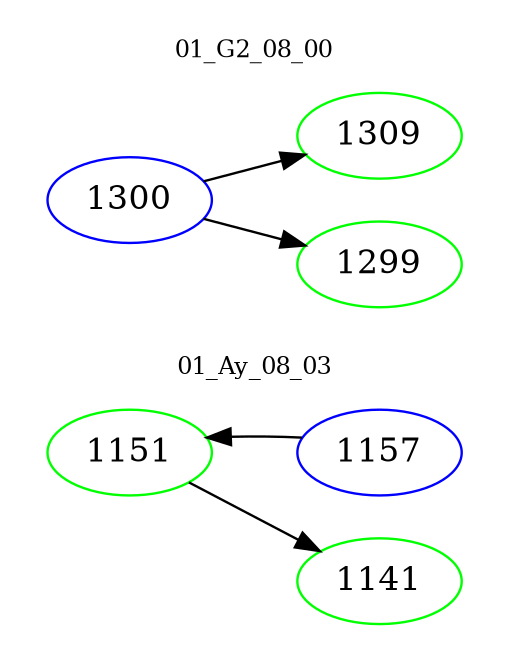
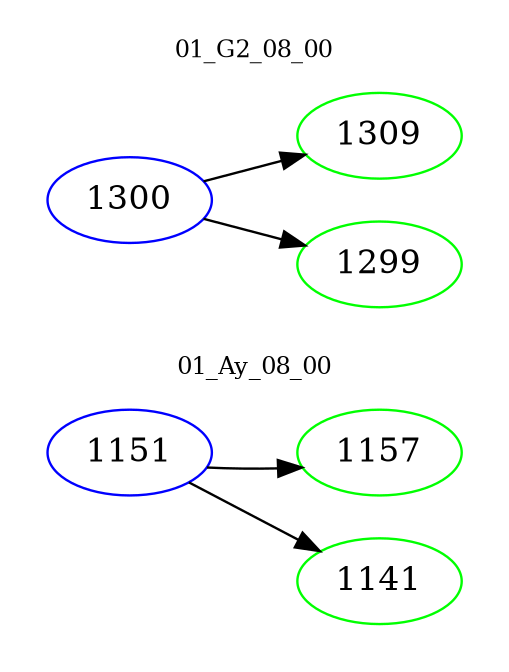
cluster "01_Ay_08_03": label "01_Ay_08_03" -> "01_Ay_08_00"
edge "1157" -> "1151": reversed
node "1151": color green -> blue
node "1157": color blue -> green
